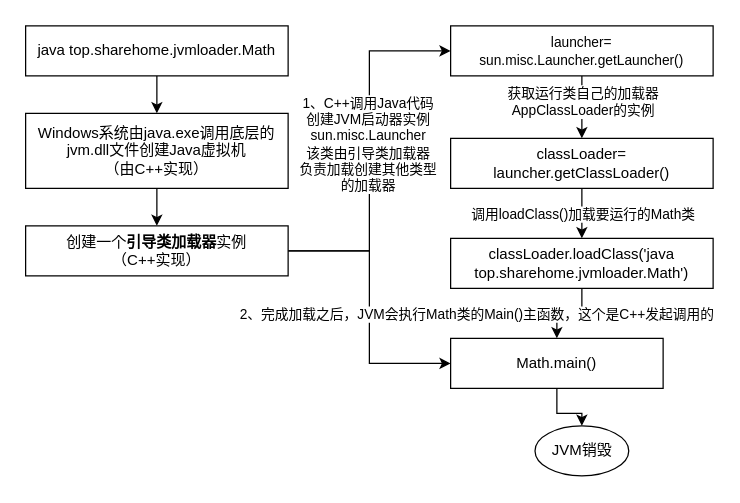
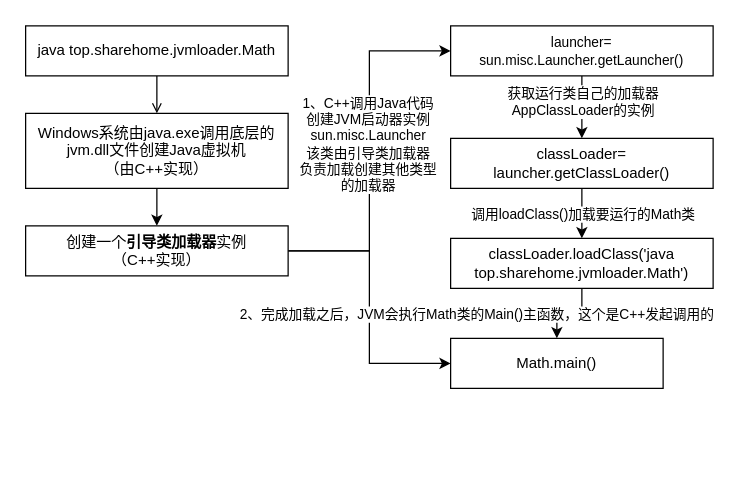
edge "java top.sharehome.jvmloader.Math" -> "Windows系统由java.exe调用底层的jvm.dll文件创建Java虚拟机 （由C++实现）": arrowhead classic -> open
edge "Math.main()" -> "JVM销毁": removed
node "JVM销毁": removed
